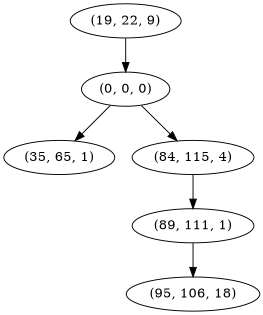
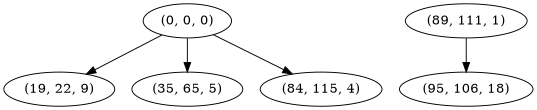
edge "(19, 22, 9)" -> "(0, 0, 0)": reversed
node "(35, 65, 1)": label "(35, 65, 1)" -> "(35, 65, 5)"
edge "(84, 115, 4)" -> "(89, 111, 1)": removed
